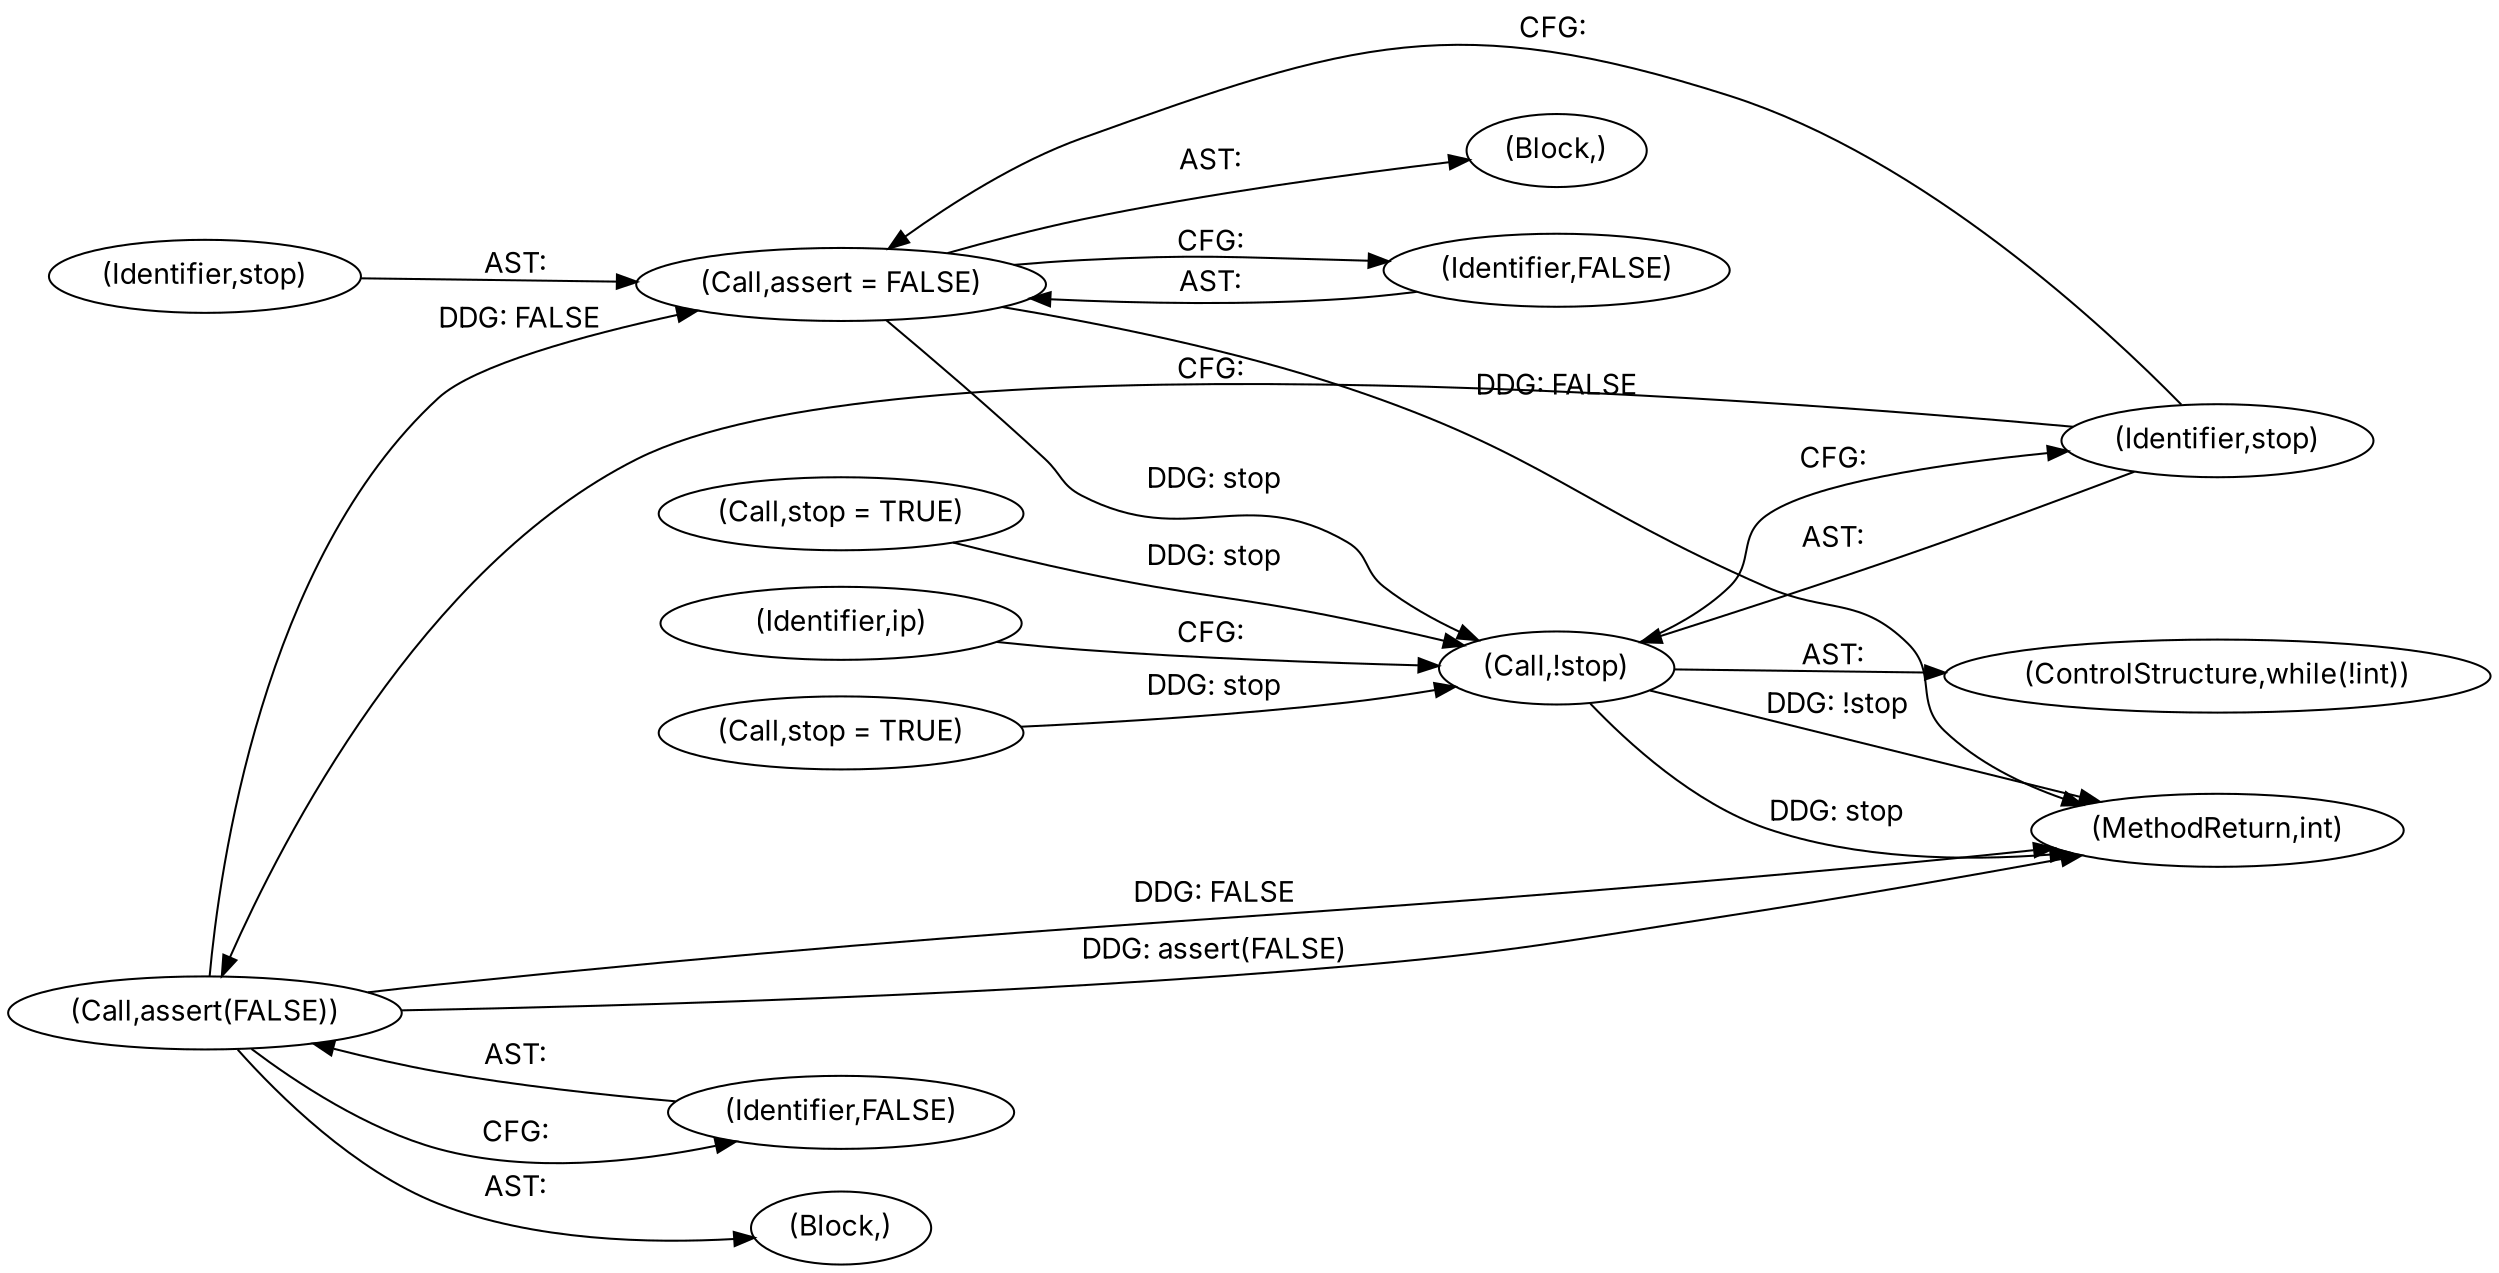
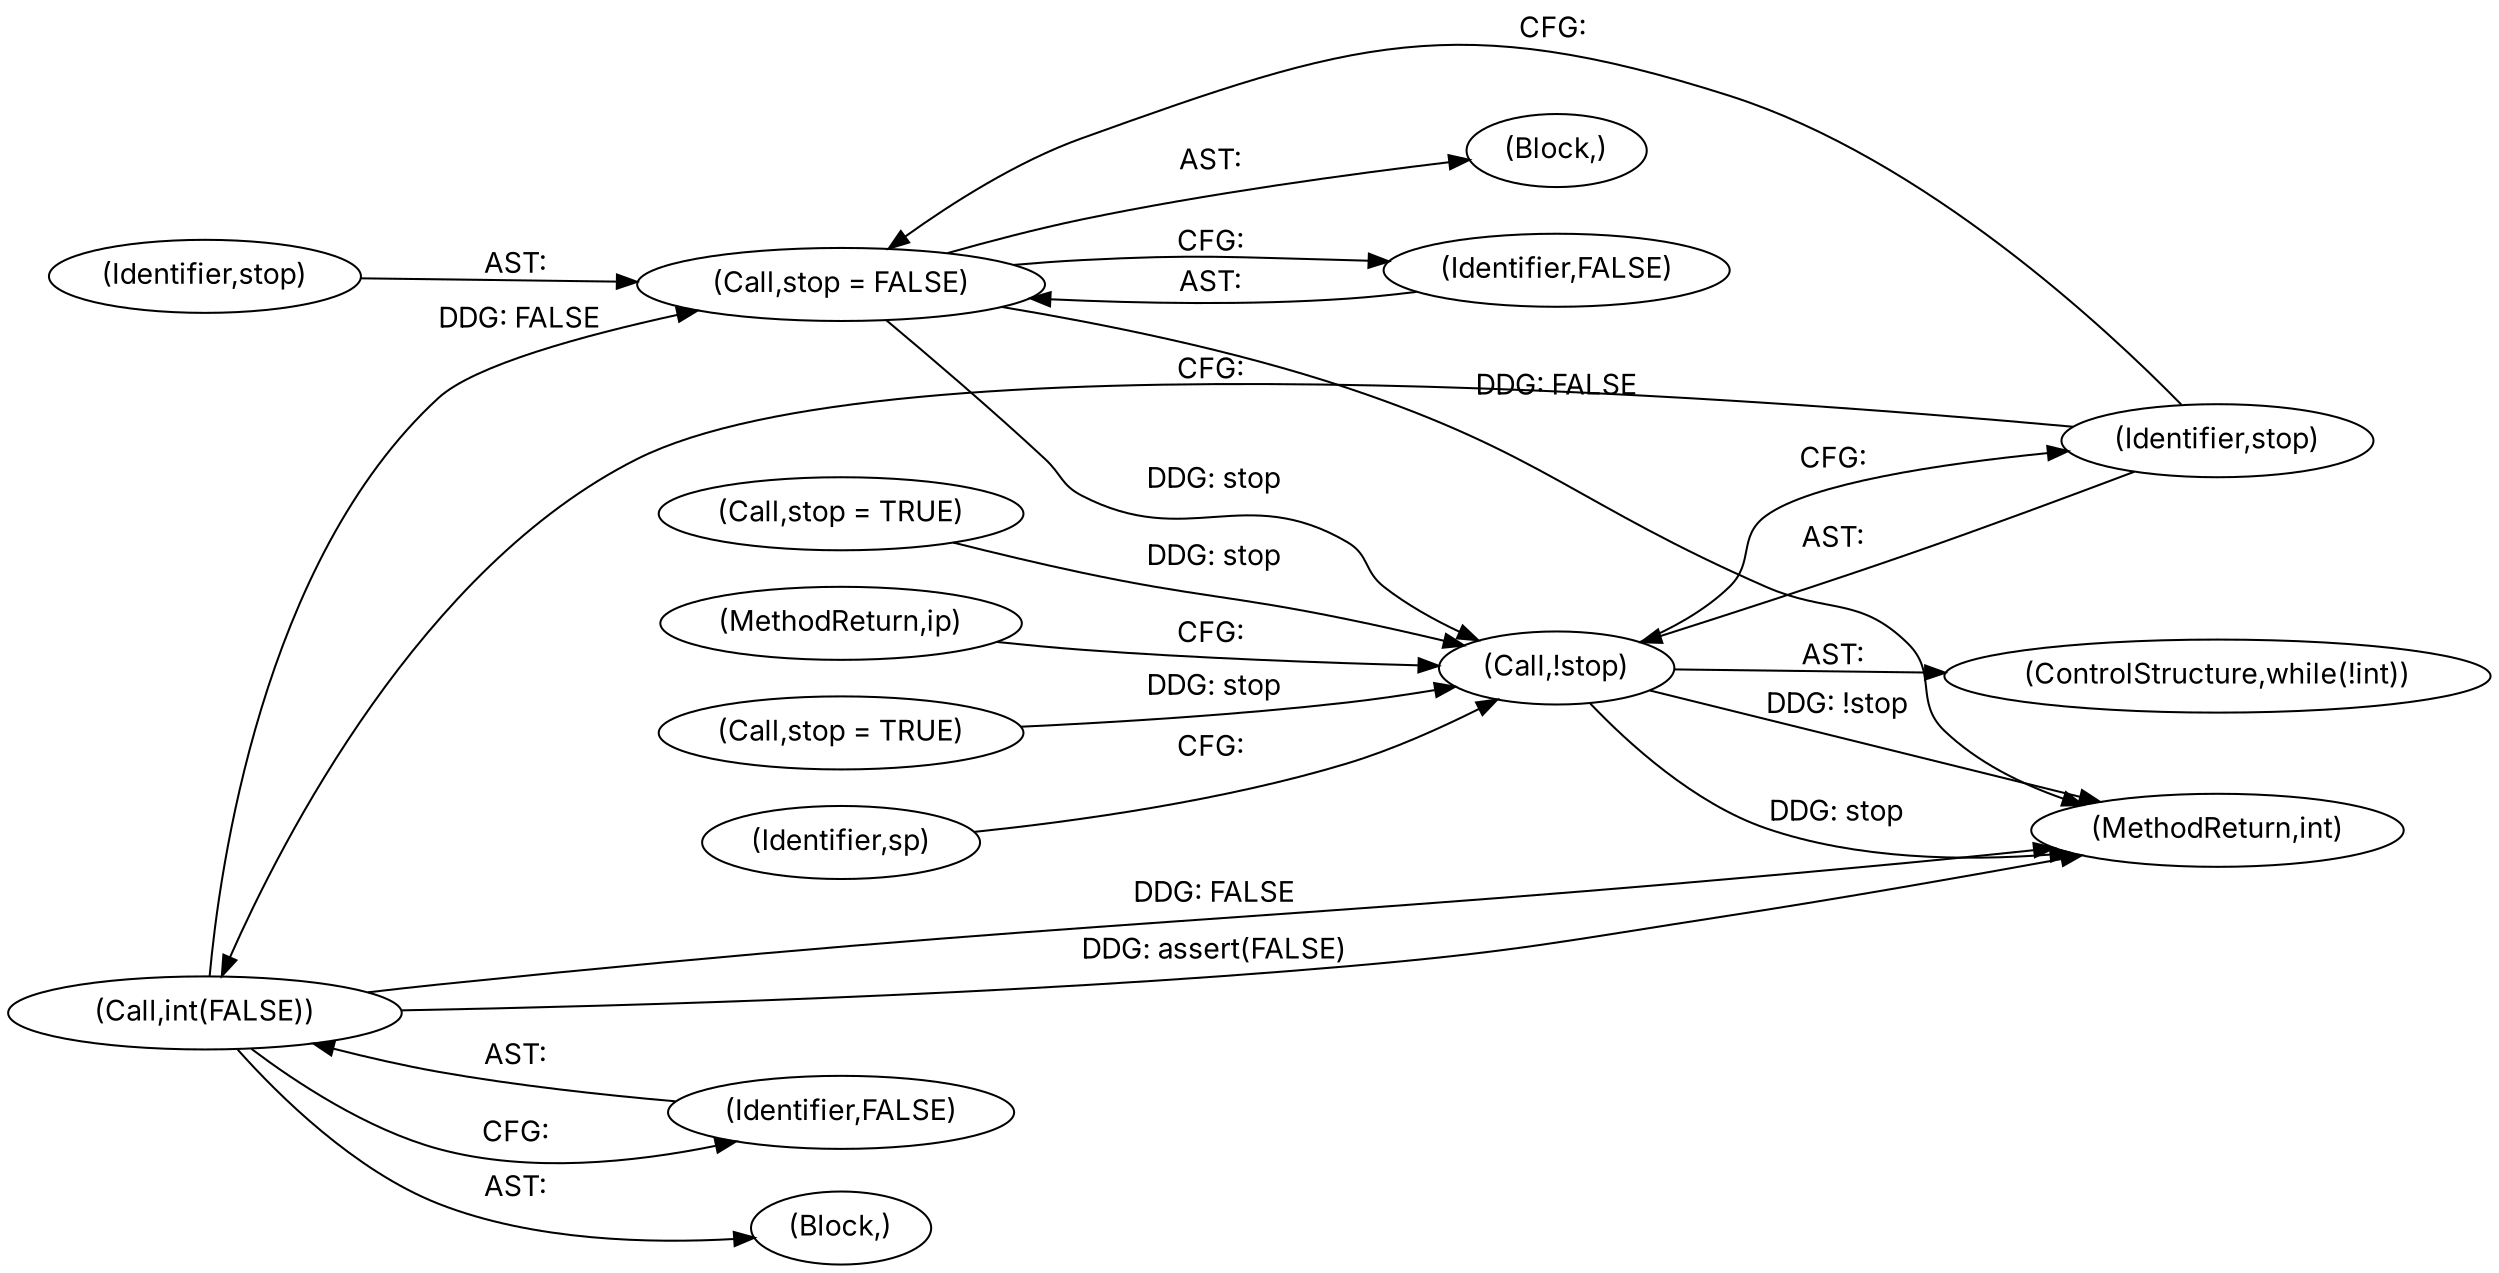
node "(Call,assert = FALSE)": label "(Call,assert = FALSE)" -> "(Call,stop = FALSE)"
node "(Identifier,ip)": label "(Identifier,ip)" -> "(MethodReturn,ip)"
node "(Identifier,sp)": added
node "(Call,assert(FALSE))": label "(Call,assert(FALSE))" -> "(Call,int(FALSE))"
